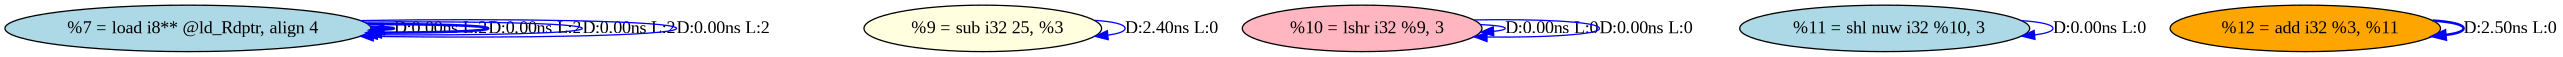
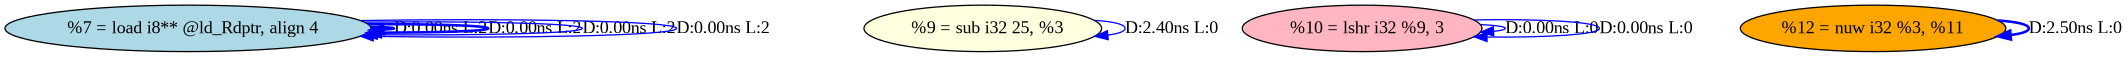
node "%11 = shl nuw i32 %10, 3": removed
node "%12 = add i32 %3, %11": label "%12 = add i32 %3, %11" -> "%12 = nuw i32 %3, %11"
